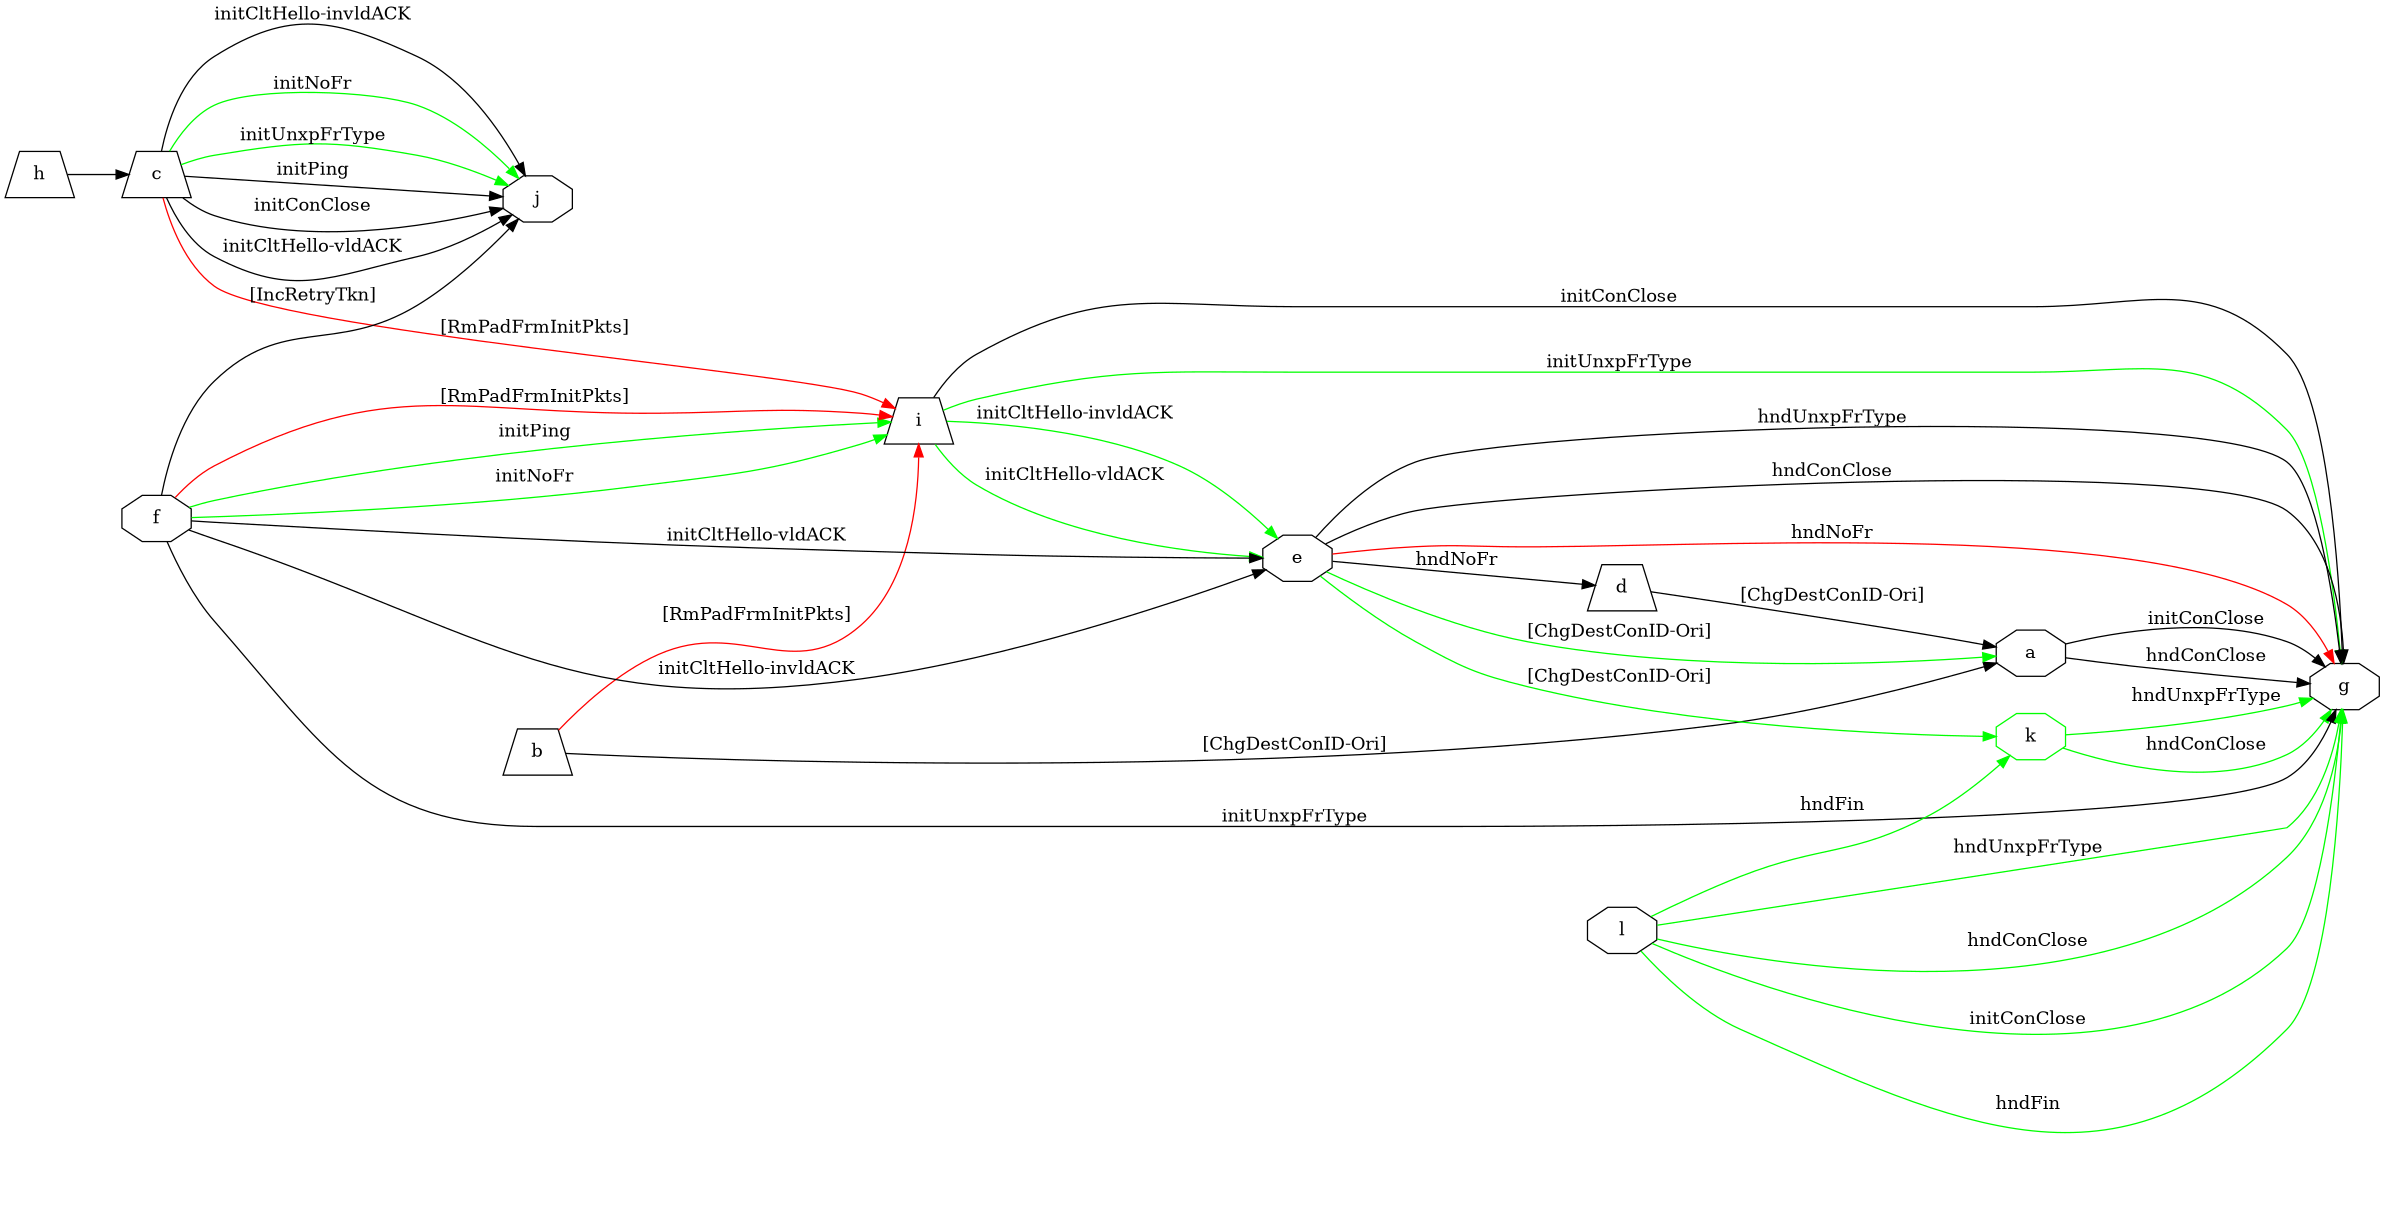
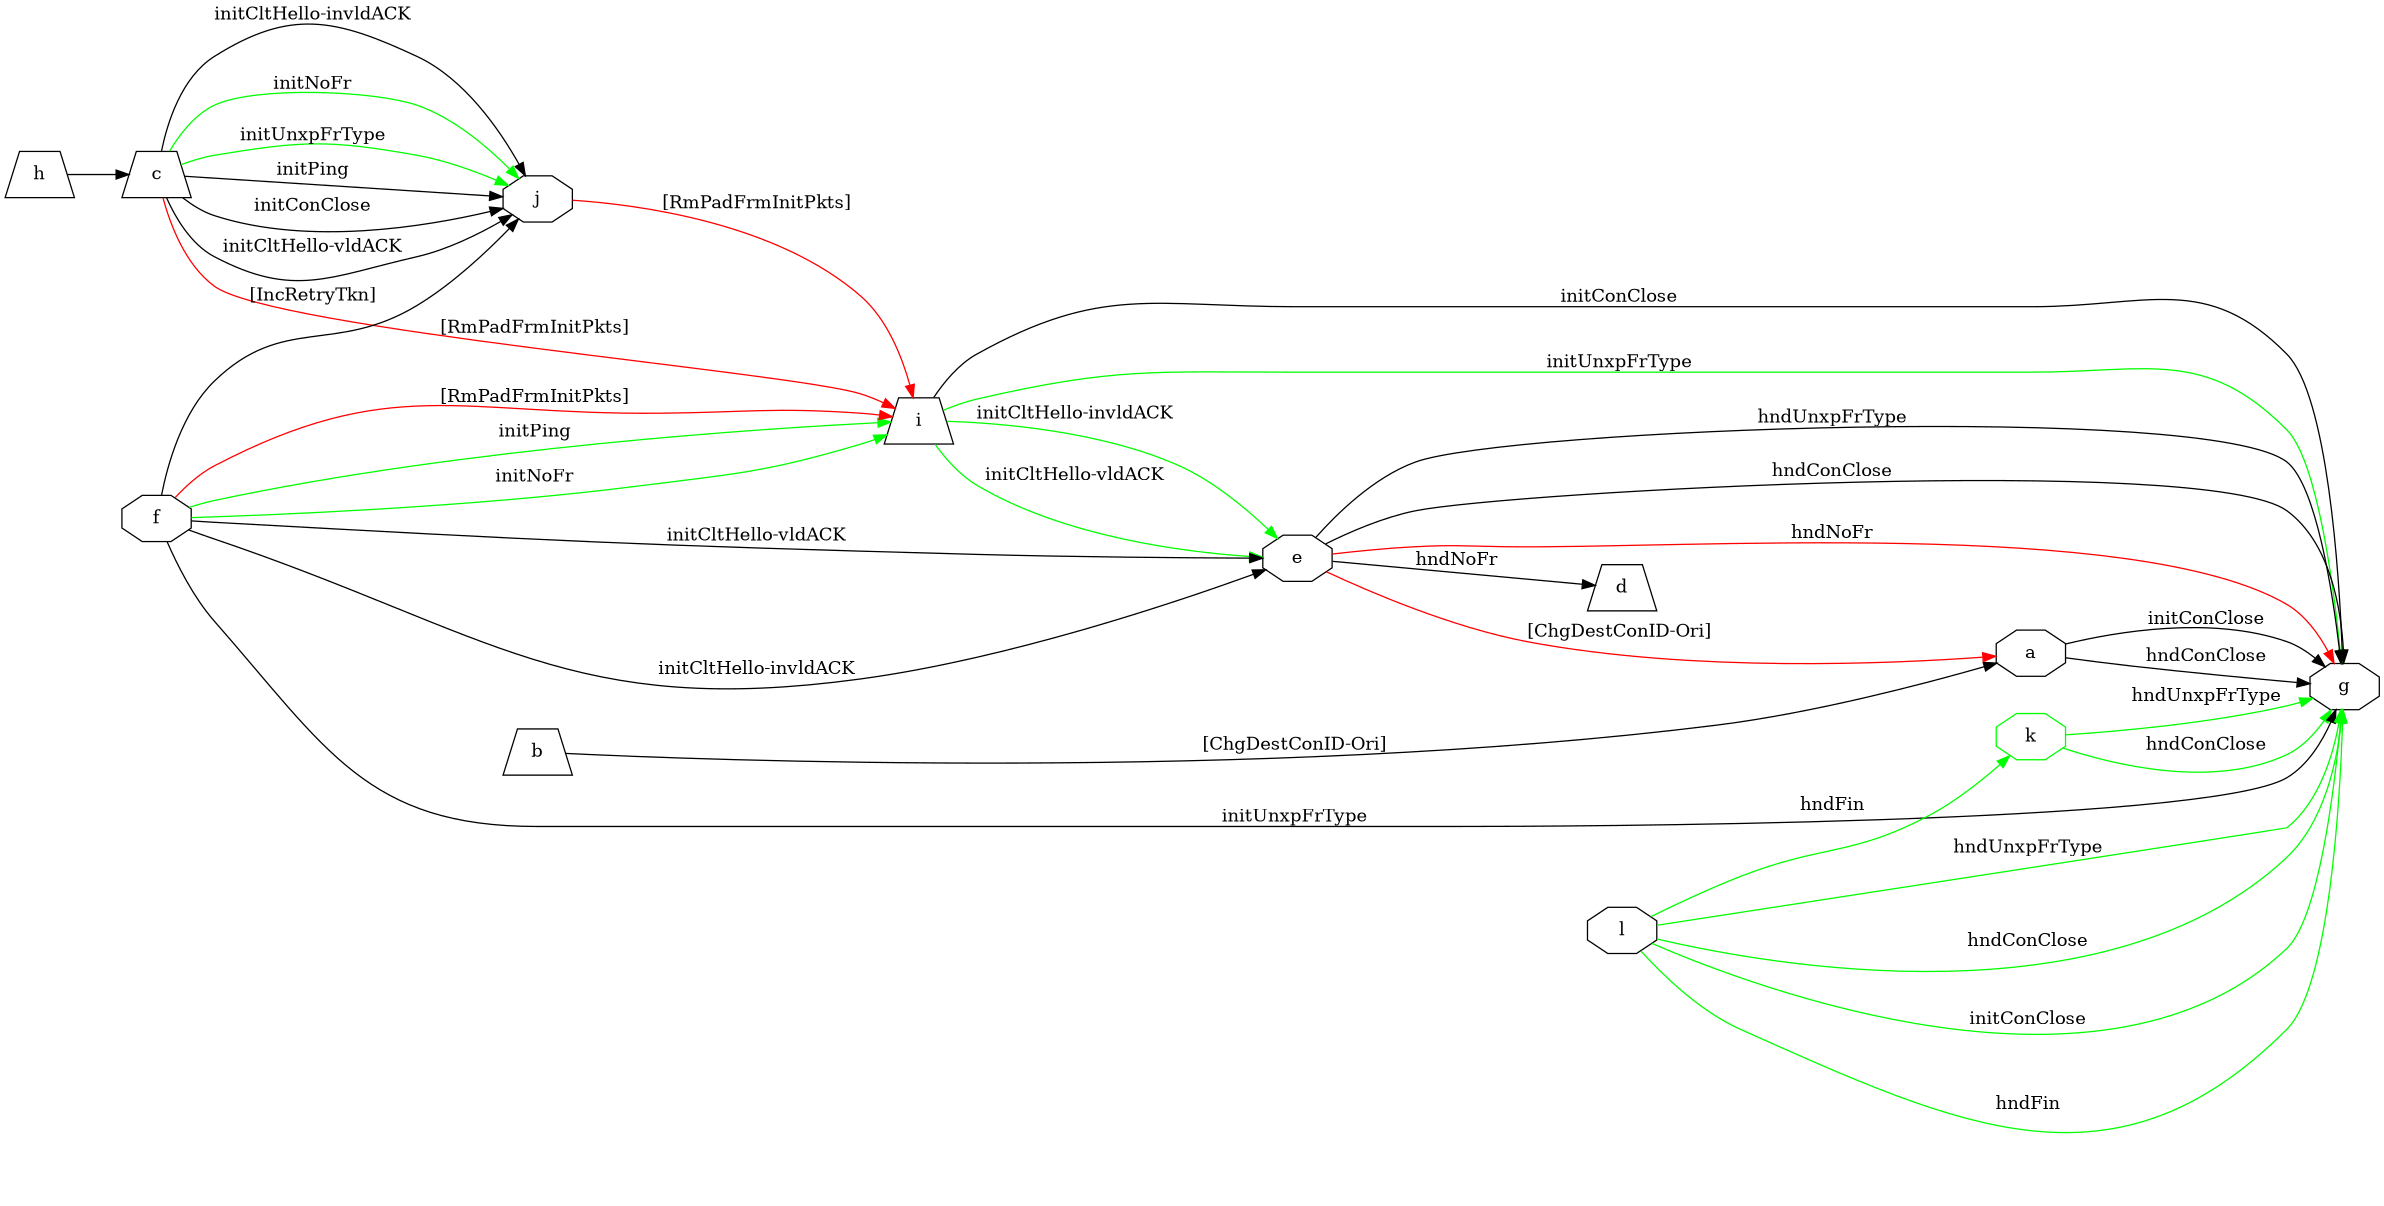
edge "d" -> "a": removed, label "[ChgDestConID-Ori]"
edge "b" -> "i": now "j" -> "i"
edge "e" -> "a": color green -> red
edge "e" -> "k": removed, label "[ChgDestConID-Ori]"
